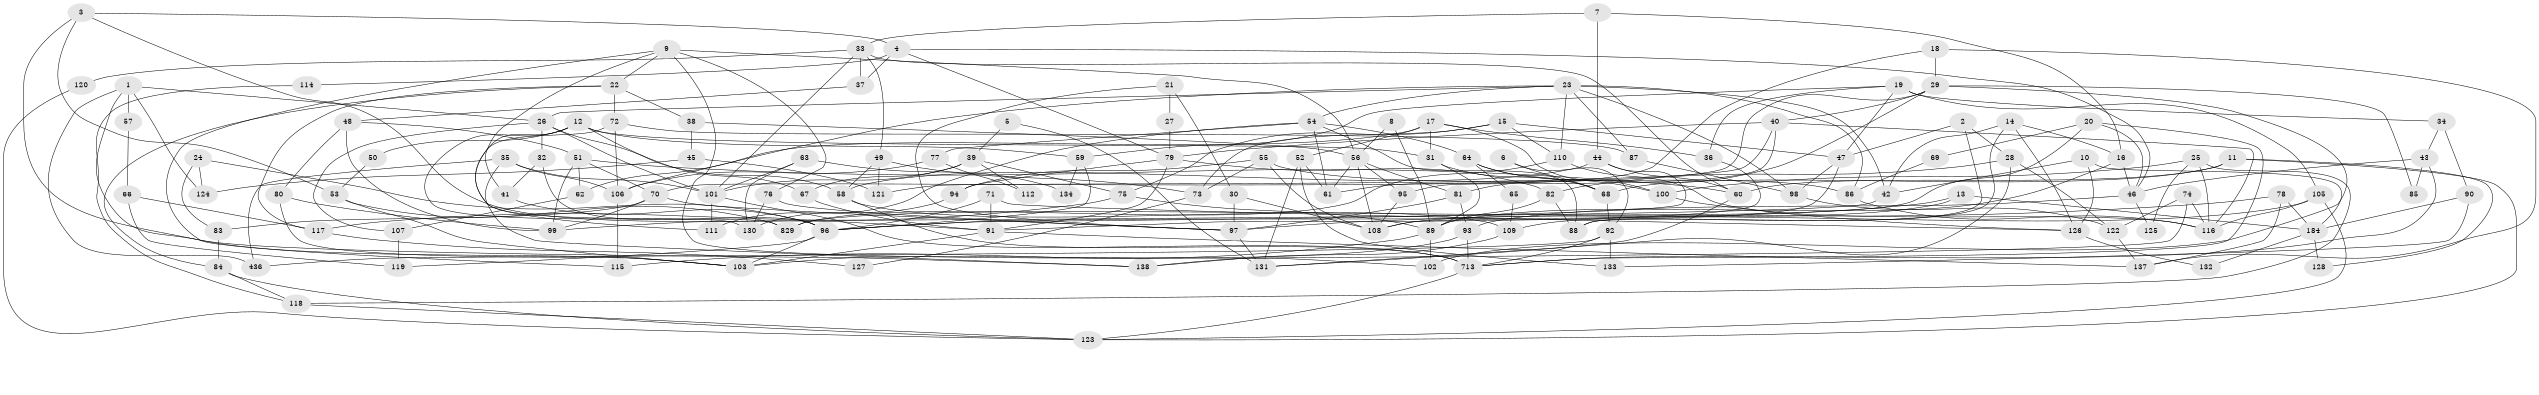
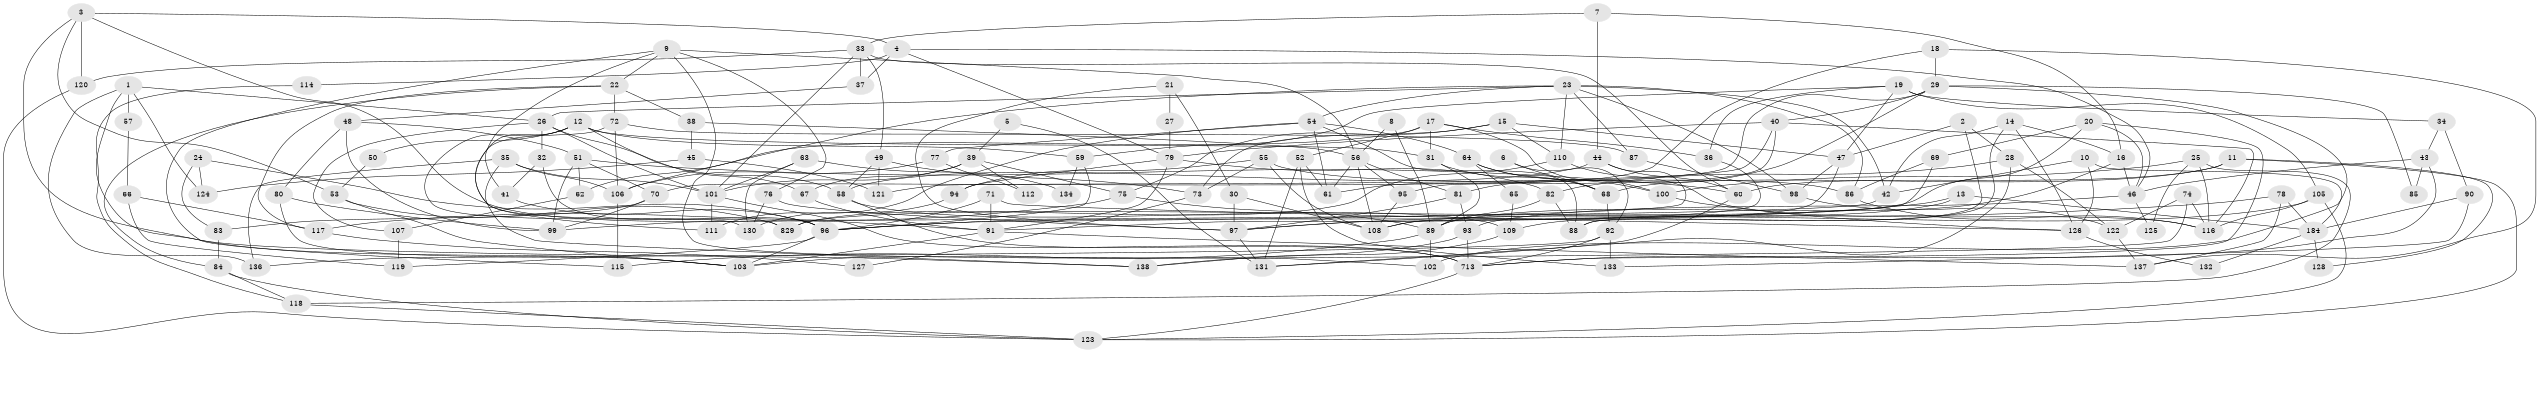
edge "3" -- "120": added
edge "70" -- "97": now "69" -- "97"
node "436": label "436" -> "136"
